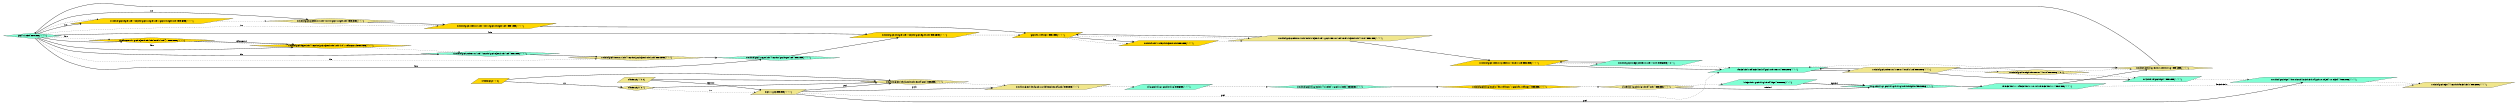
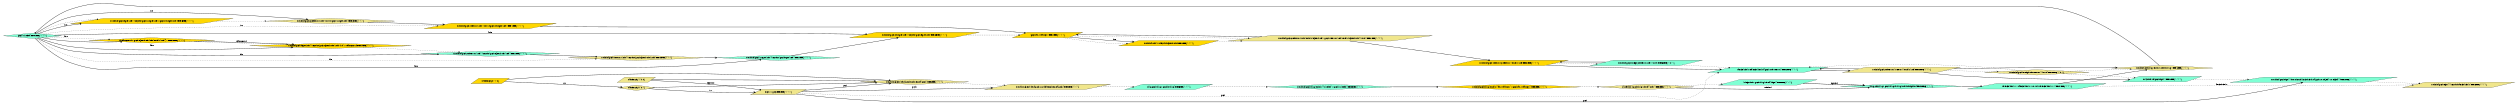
edge "validateGraph['0', '0', '1']" -> "Graph<N> graph@@@2@@@['1', '1', '1']": style dashed -> bold
